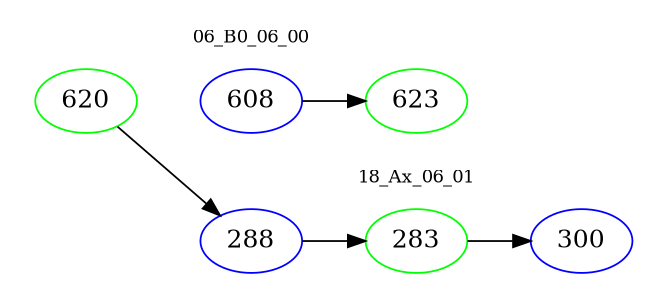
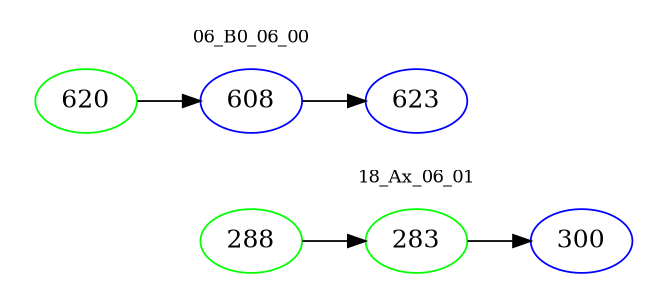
node "623": color green -> blue
edge "620" -> "288": now "620" -> "608"
node "288": color blue -> green
